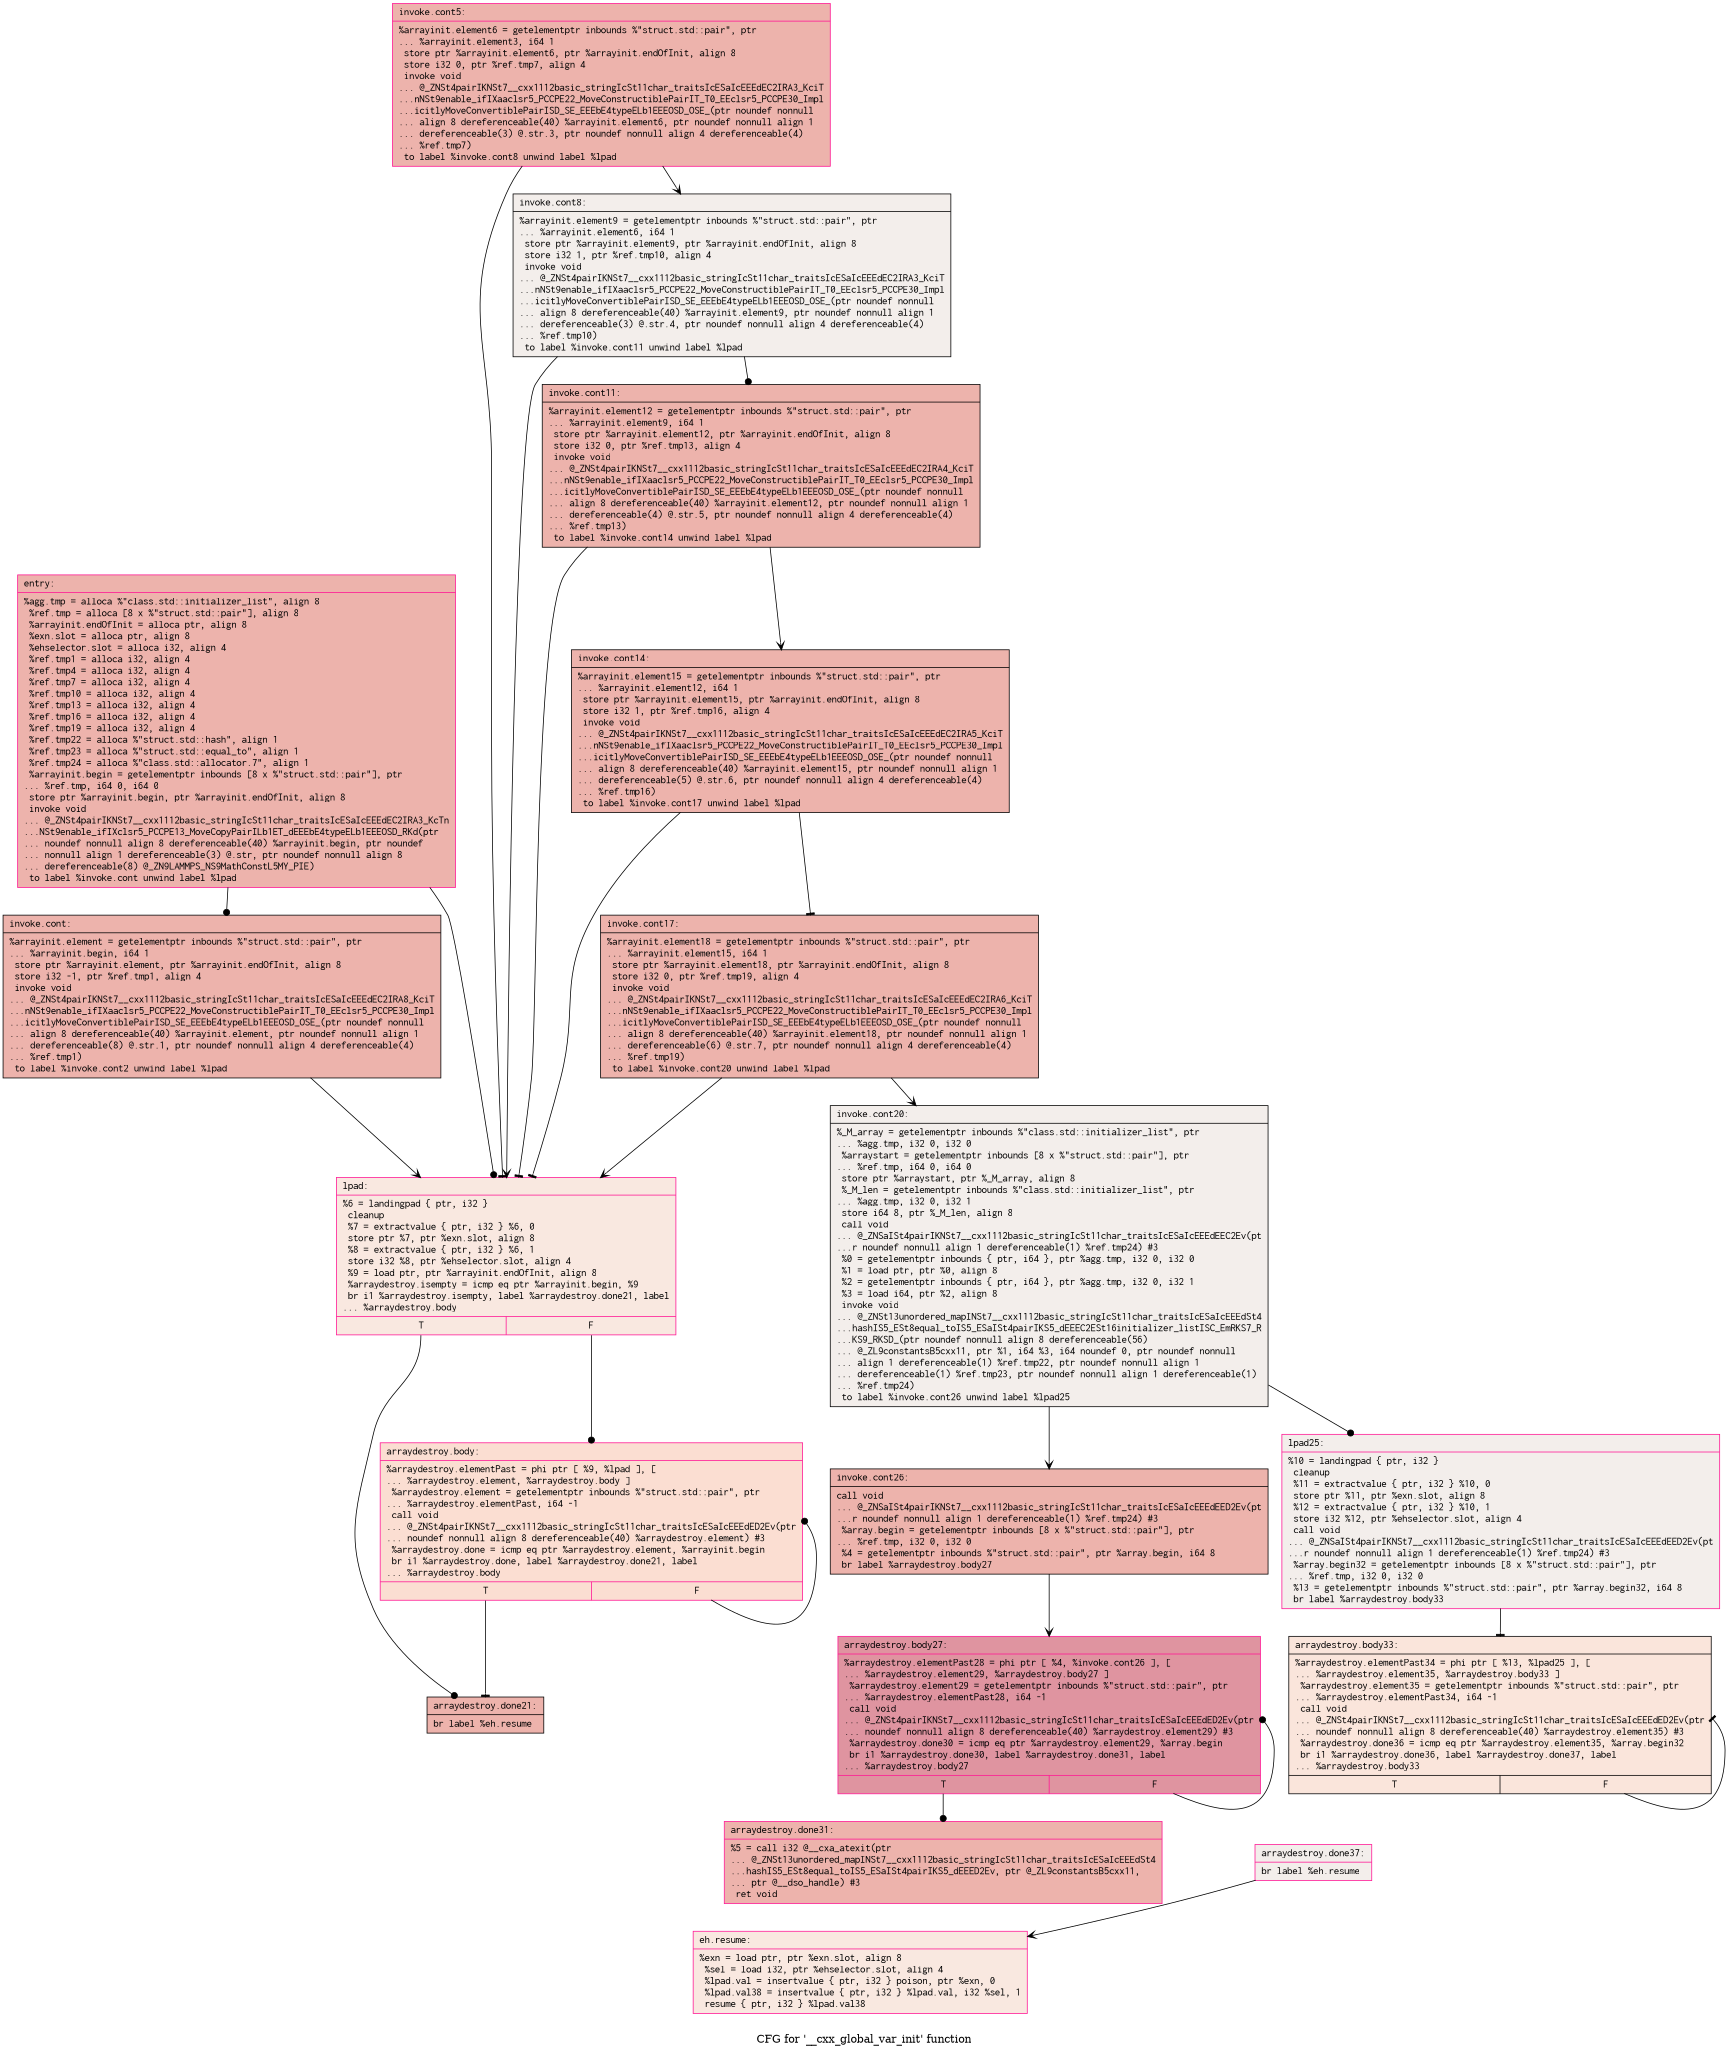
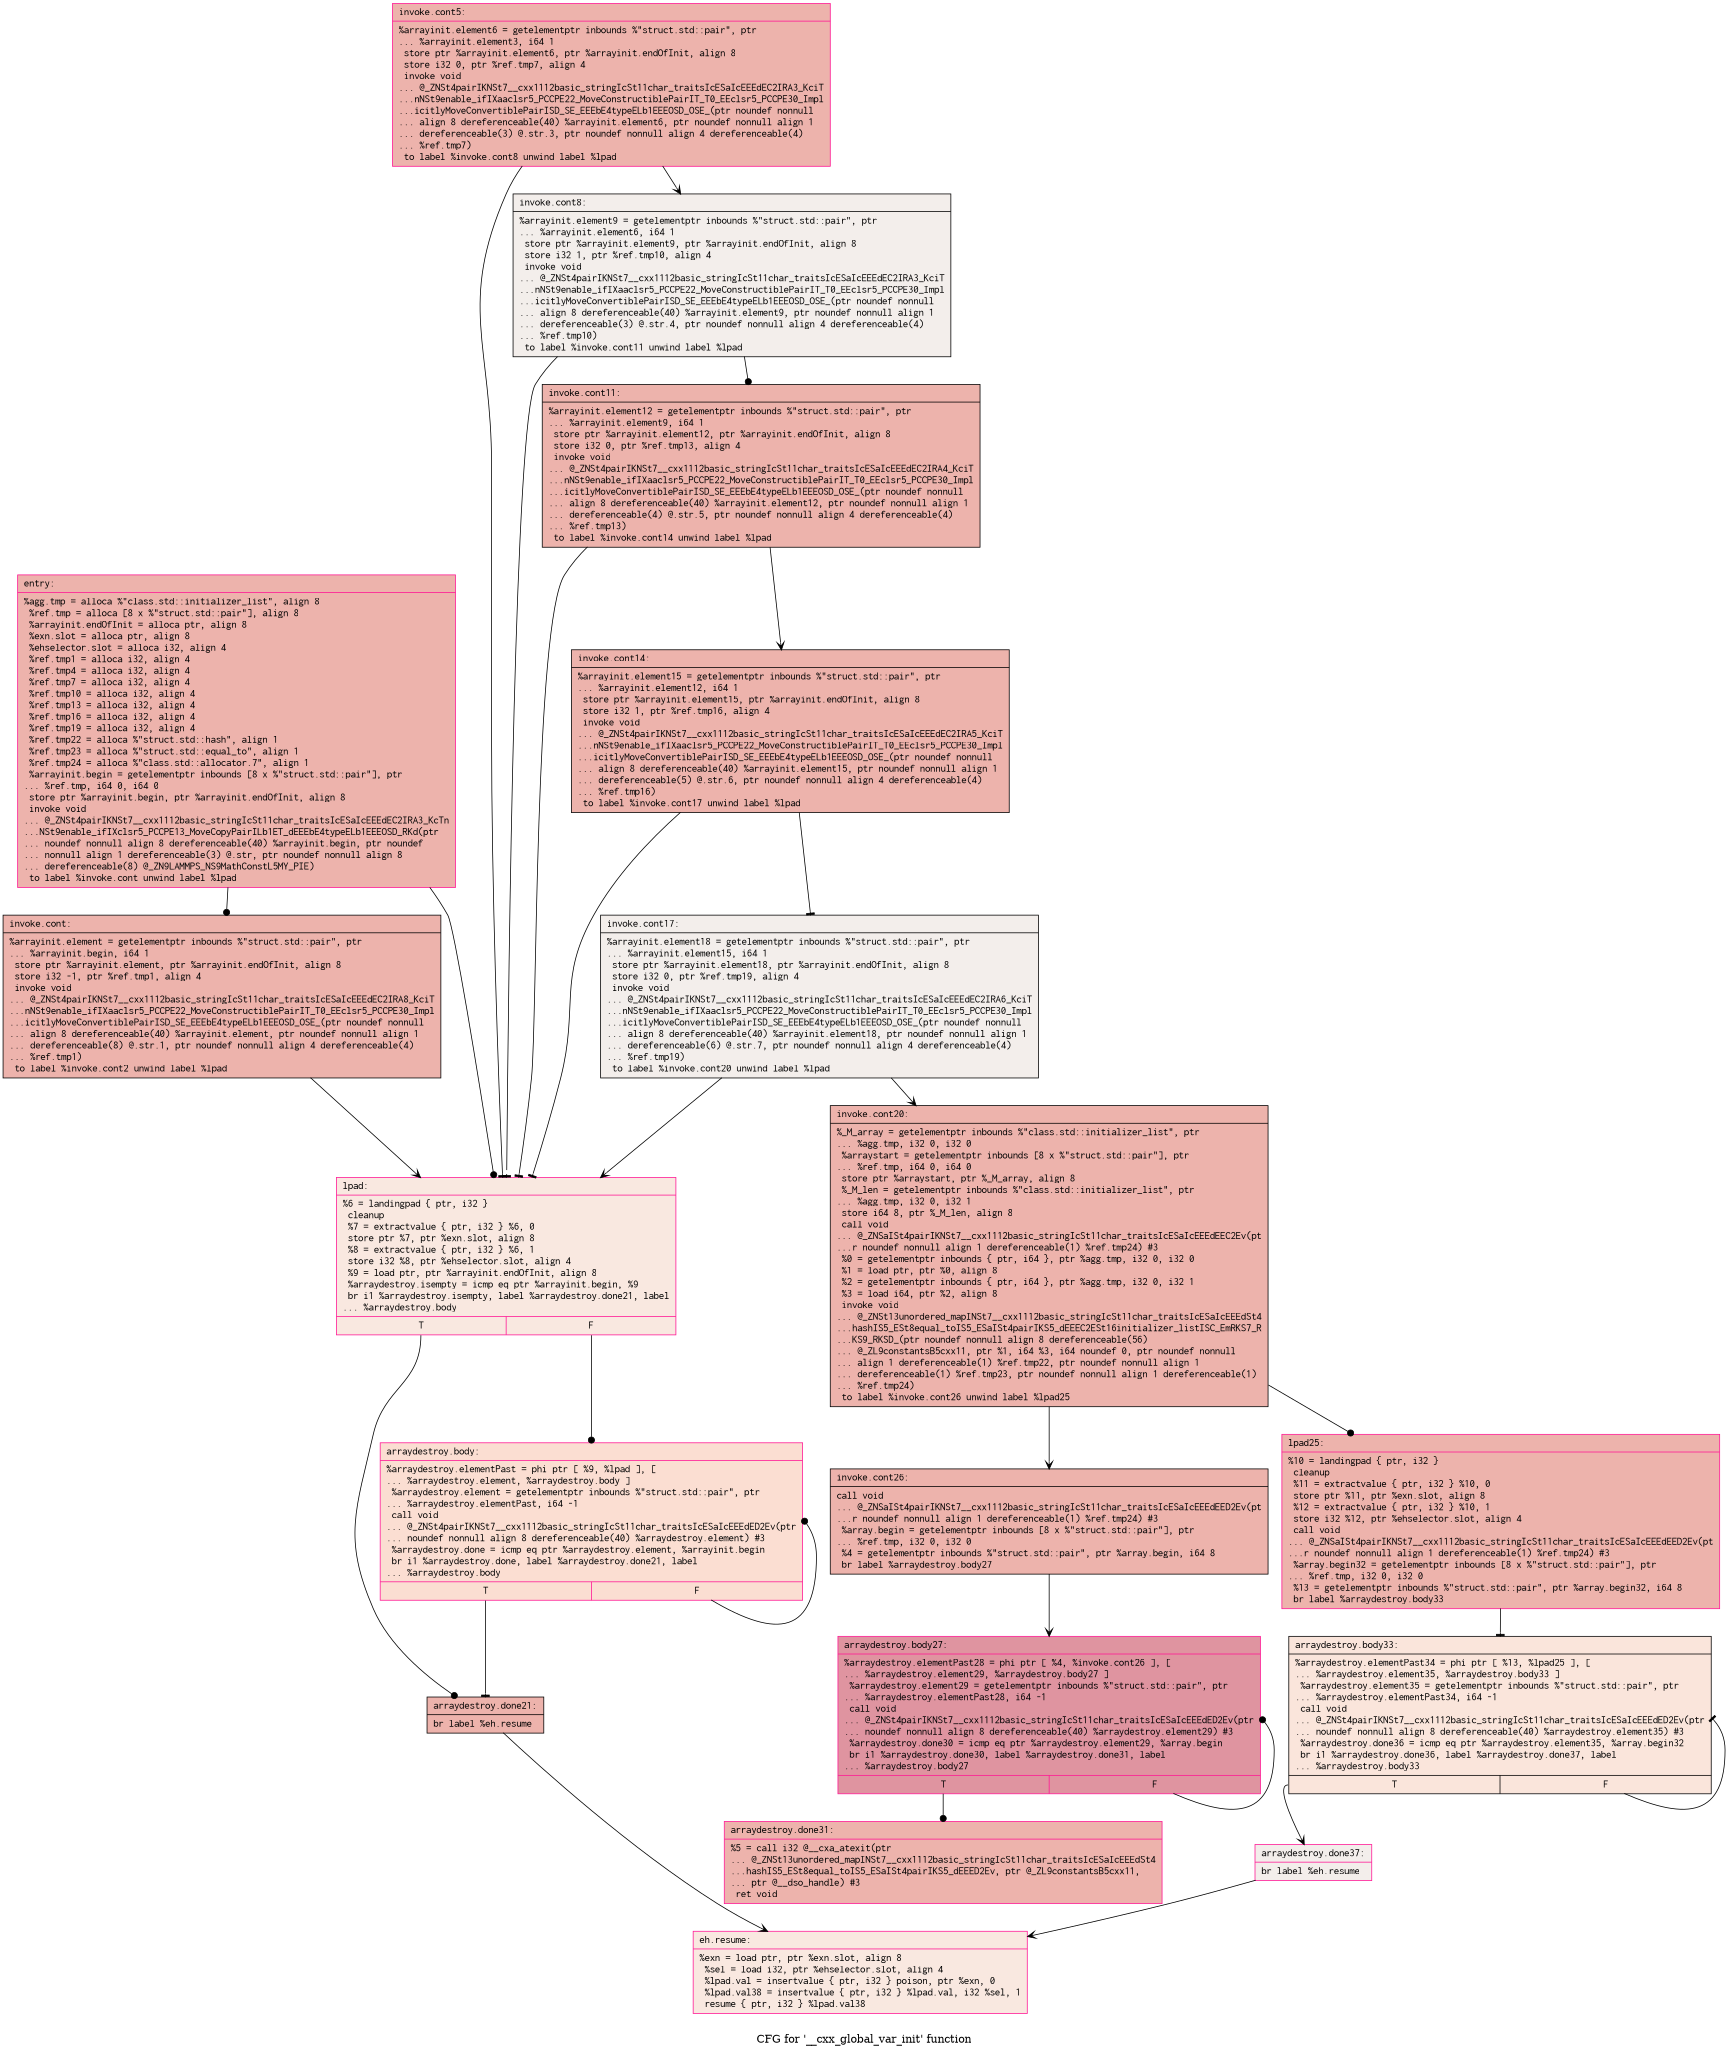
edge "invoke.cont8:" -> "lpad:": arrowhead vee -> tee
node "invoke.cont17:": fillcolor #d6524470 -> #e5d8d170
node "invoke.cont20:": fillcolor #e5d8d170 -> #d6524470
node "lpad25:": fillcolor #e5d8d170 -> #d6524470
edge "arraydestroy.body33:" -> "arraydestroy.done37:": added
edge "arraydestroy.done21:" -> "eh.resume:": added
